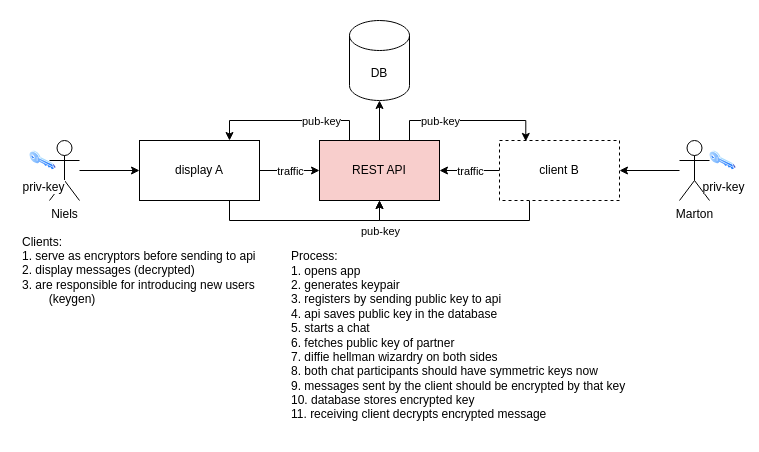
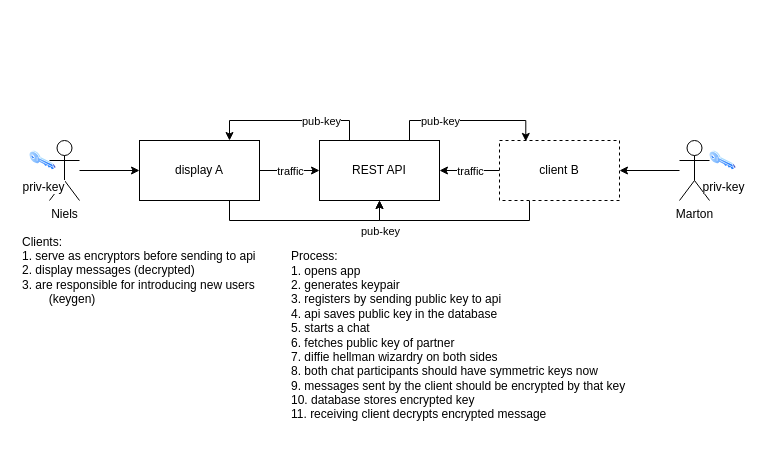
node "DB": removed
edge "REST API" -> "DB": removed
node "REST API": fillcolor #f8cecc -> #ffffff
